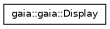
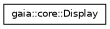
node "gaia::gaia::Display": label "gaia::gaia::Display" -> "gaia::core::Display"
